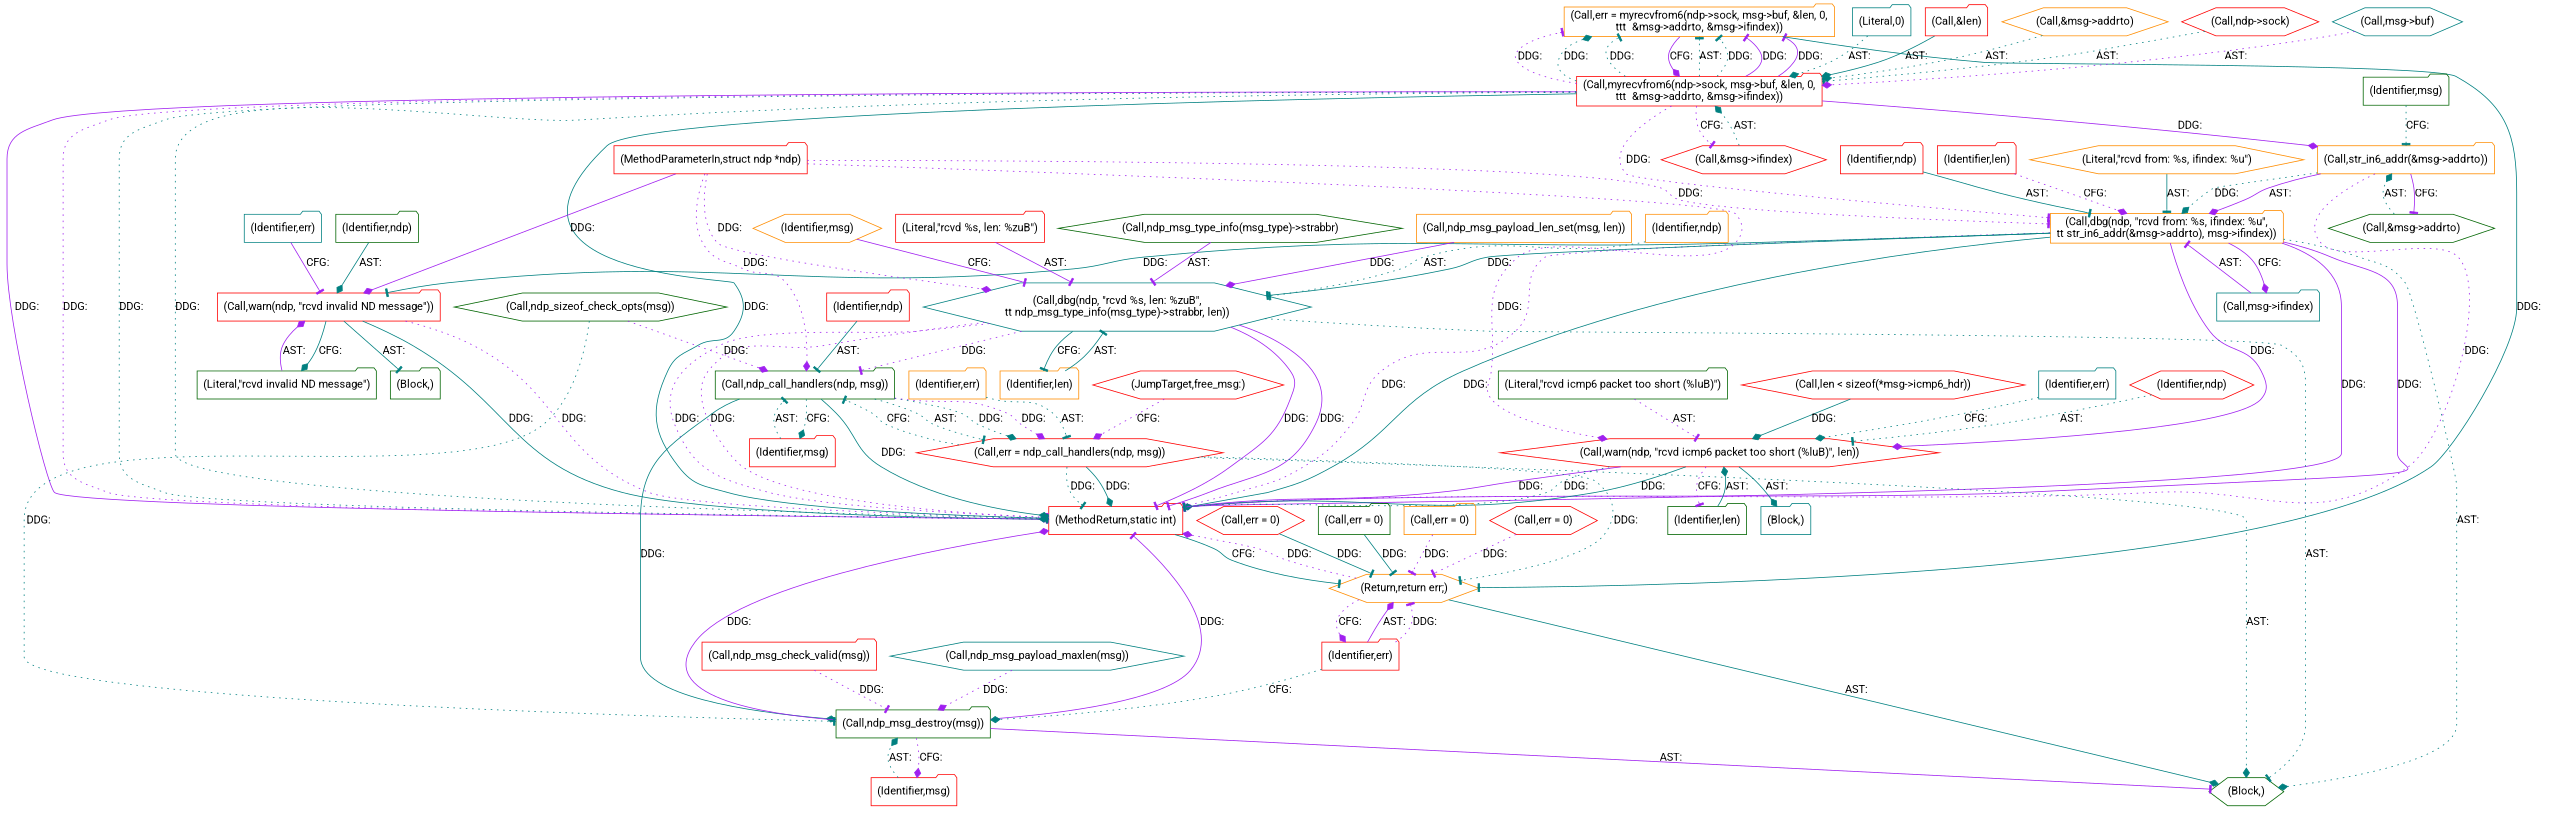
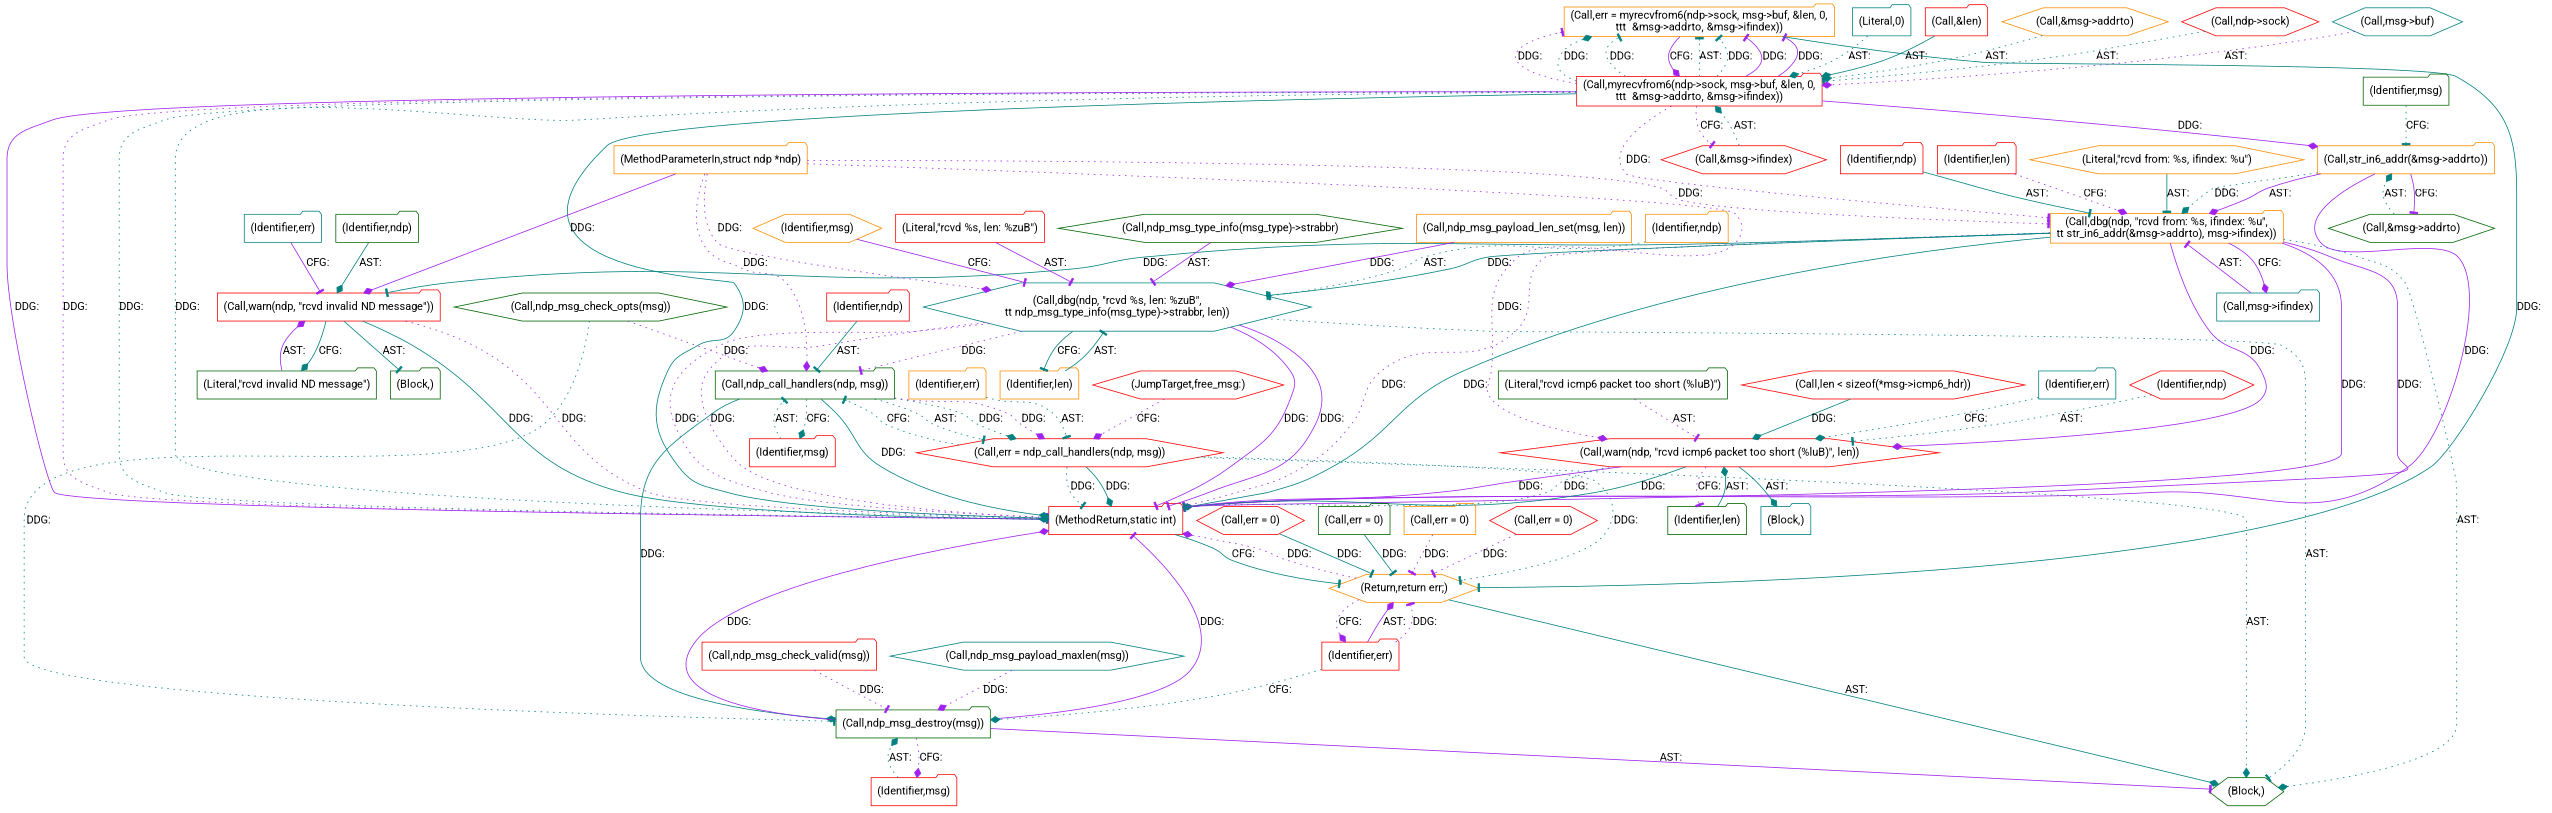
node "(MethodParameterIn,struct ndp *ndp)": color red -> darkorange
node "(Call,ndp_sizeof_check_opts(msg))": label "(Call,ndp_sizeof_check_opts(msg))" -> "(Call,ndp_msg_check_opts(msg))"
edge "(Call,str_in6_addr(&msg->addrto))" -> "(MethodReturn,static int)": style dotted -> solid
